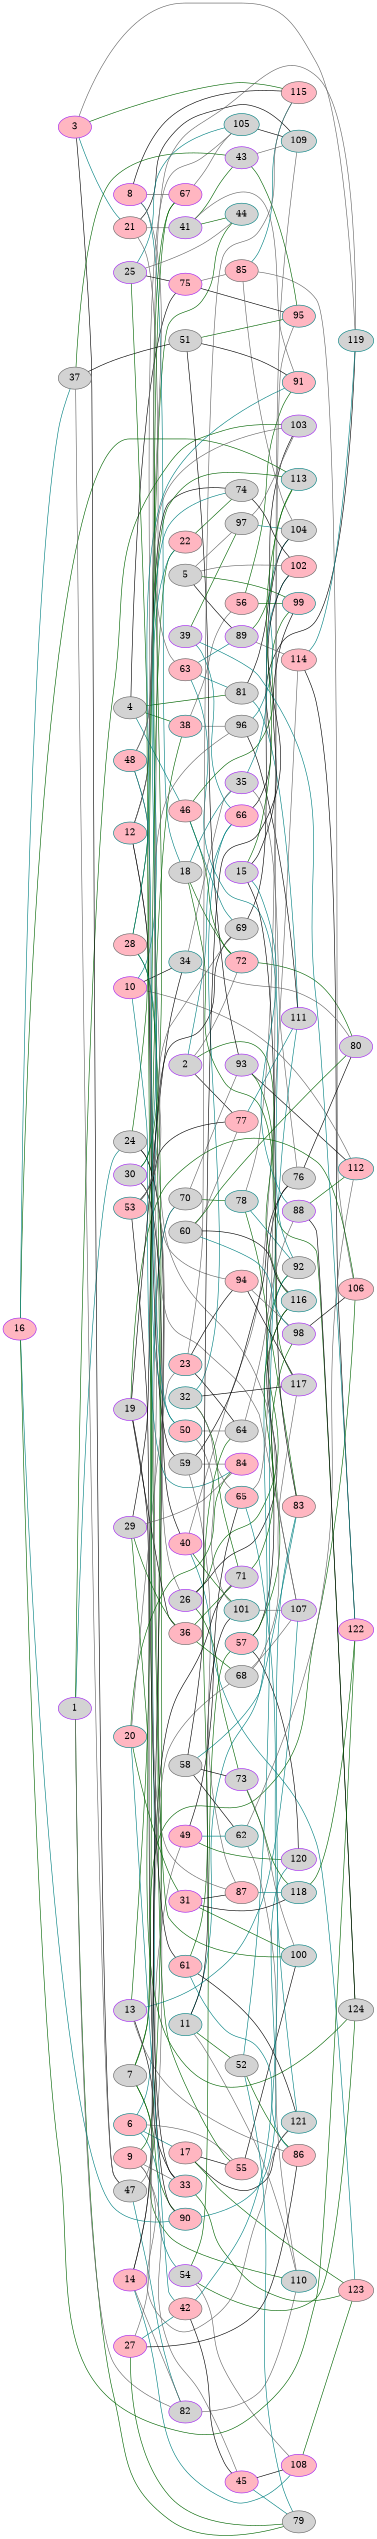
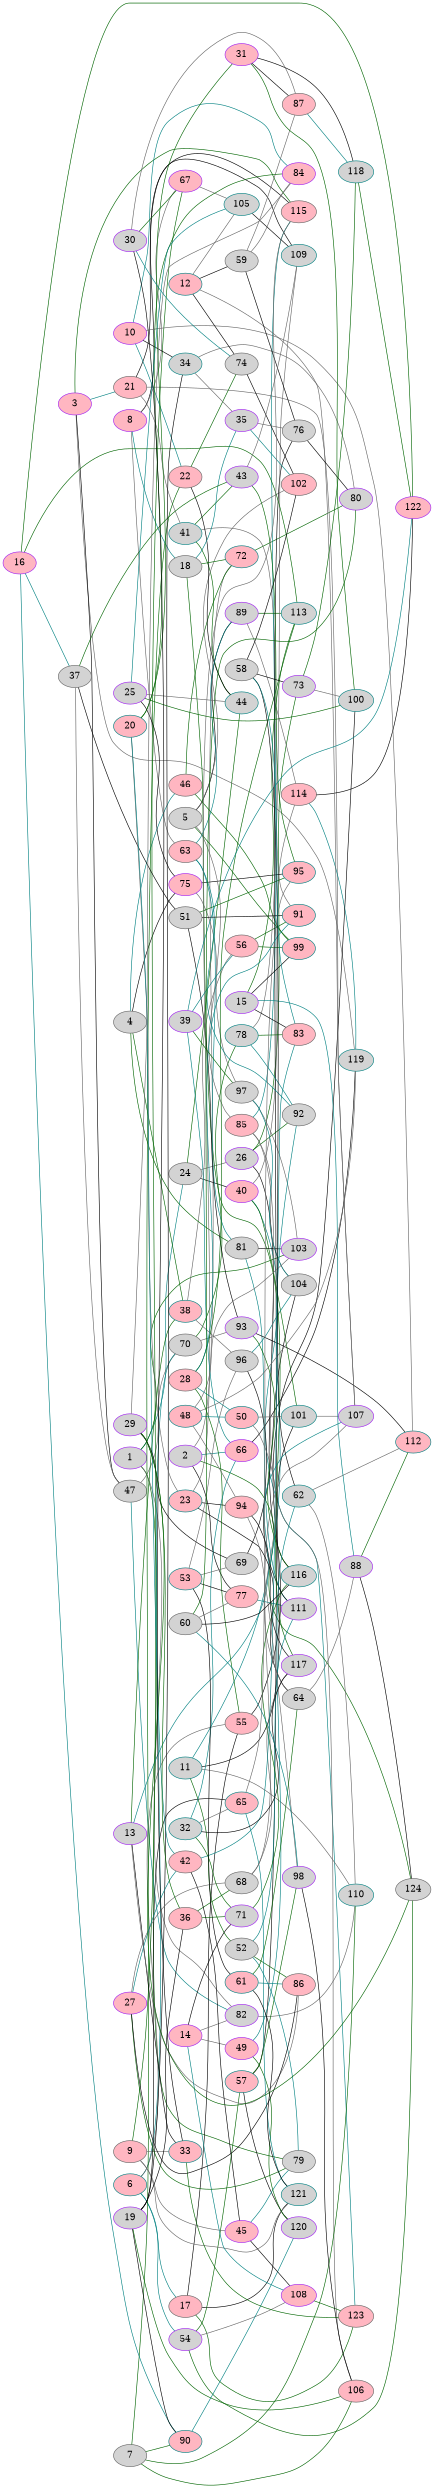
node "41": color purple -> teal
edge "22" -- "44": added
edge "46" -- "69": removed
edge "56" -- "39": added
edge "65" -- "49": now "65" -- "19"
